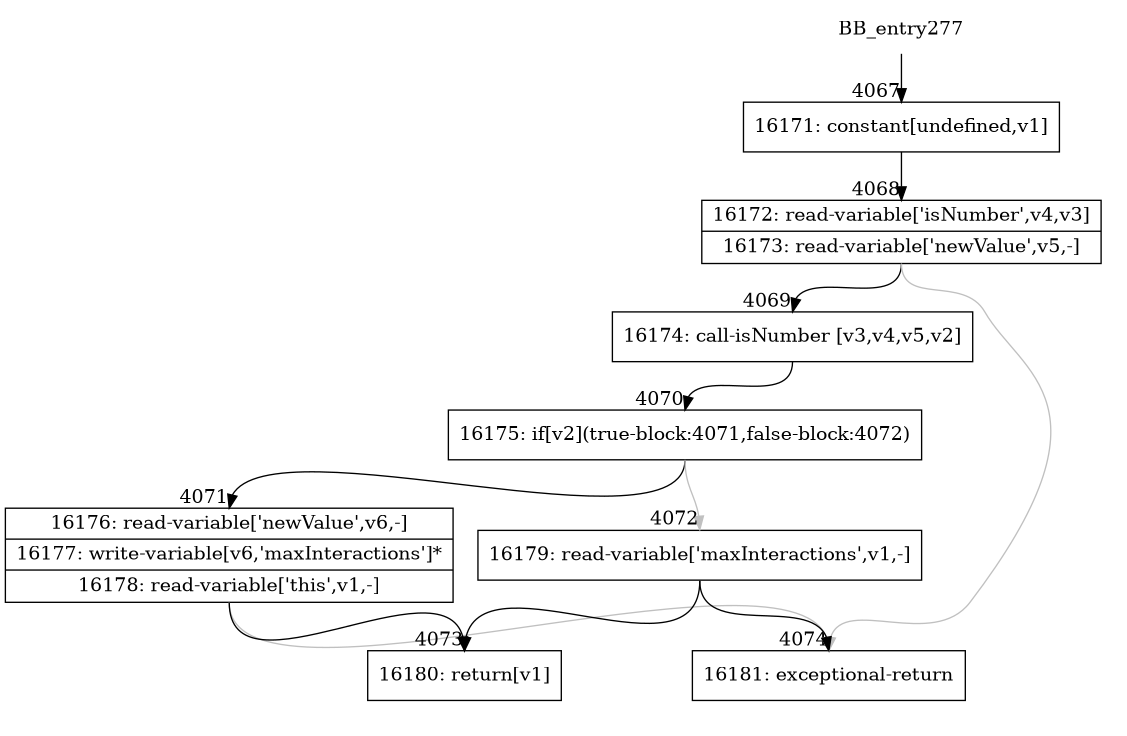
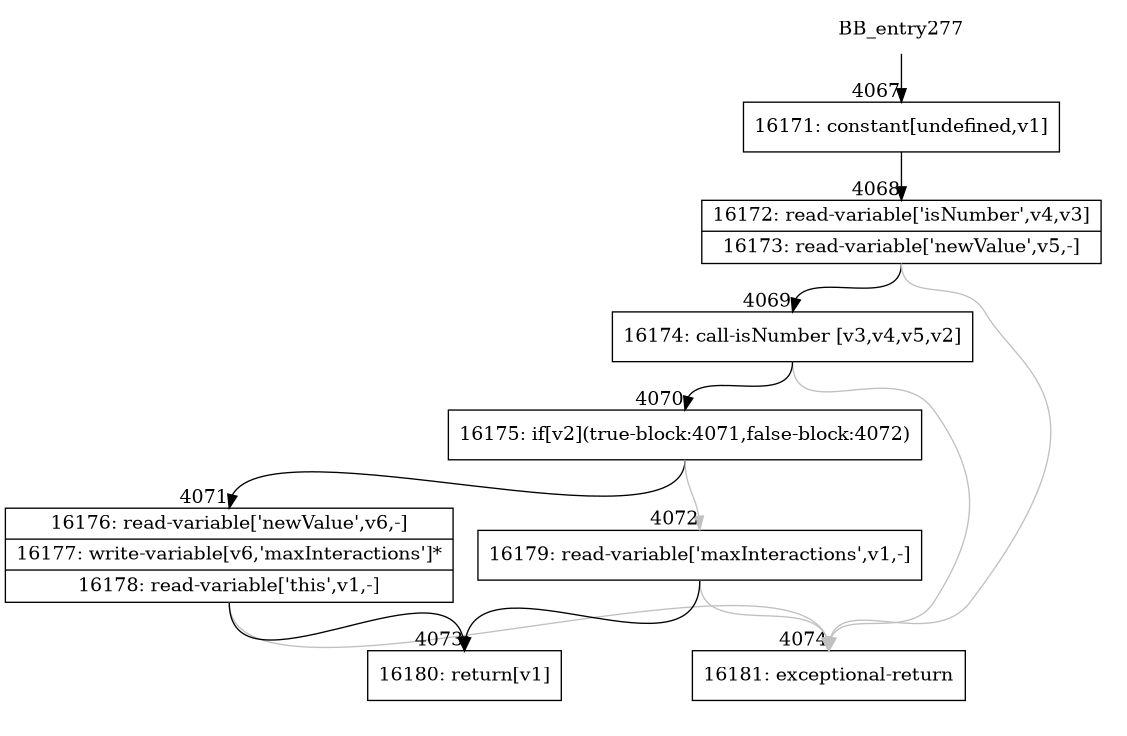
edge "16174: call-isNumber [v3,v4,v5,v2]" -> "16181: exceptional-return": added
edge "16179: read-variable['maxInteractions',v1,-]" -> "16181: exceptional-return": color black -> gray
